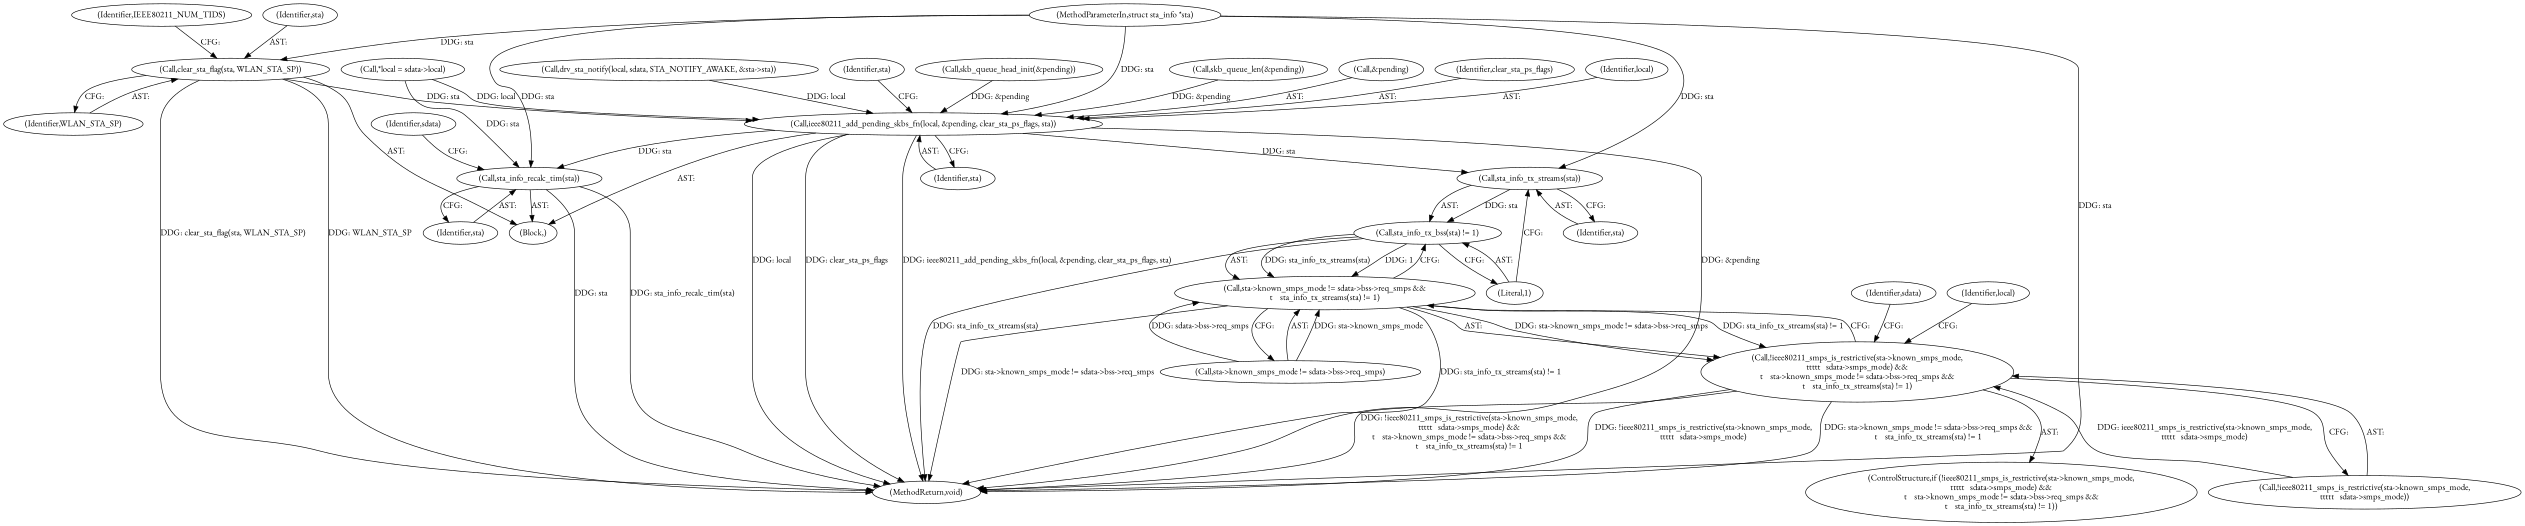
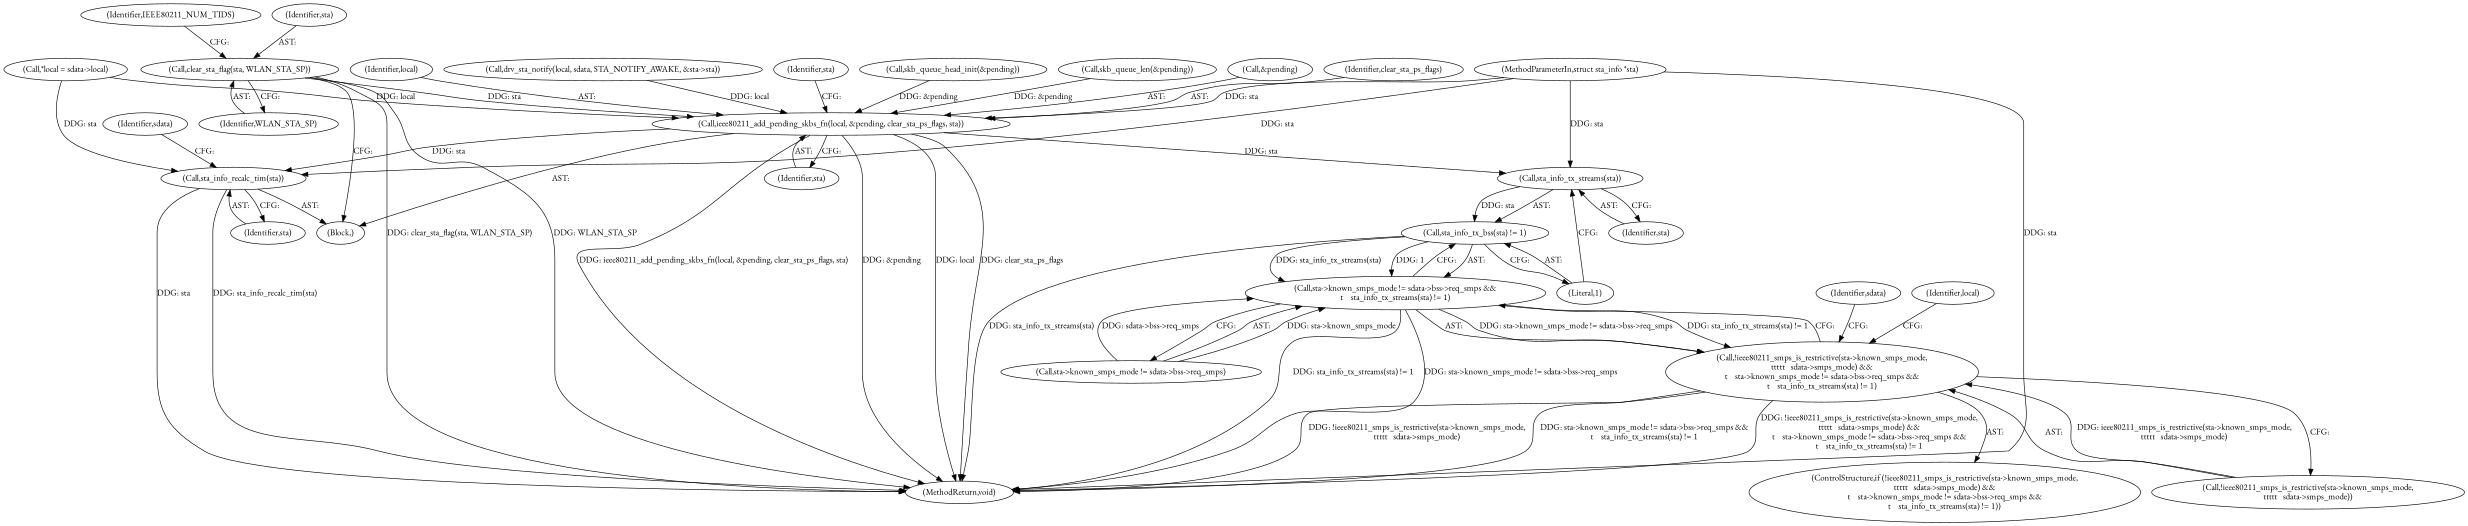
edge "(MethodParameterIn,struct sta_info *sta)" -> "(Call,clear_sta_flag(sta, WLAN_STA_SP))": removed, label "DDG: sta"
edge "(Call,clear_sta_flag(sta, WLAN_STA_SP))" -> "(Block,)": label "AST: " -> "CFG: "
